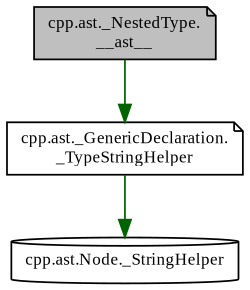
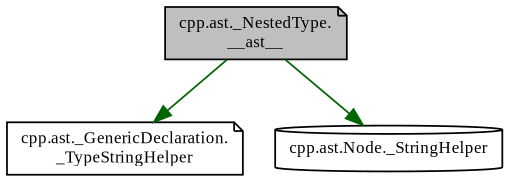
edge "cpp.ast._GenericDeclaration. _TypeStringHelper" -> "cpp.ast.Node._StringHelper": now "cpp.ast._NestedType. __ast__" -> "cpp.ast.Node._StringHelper"
